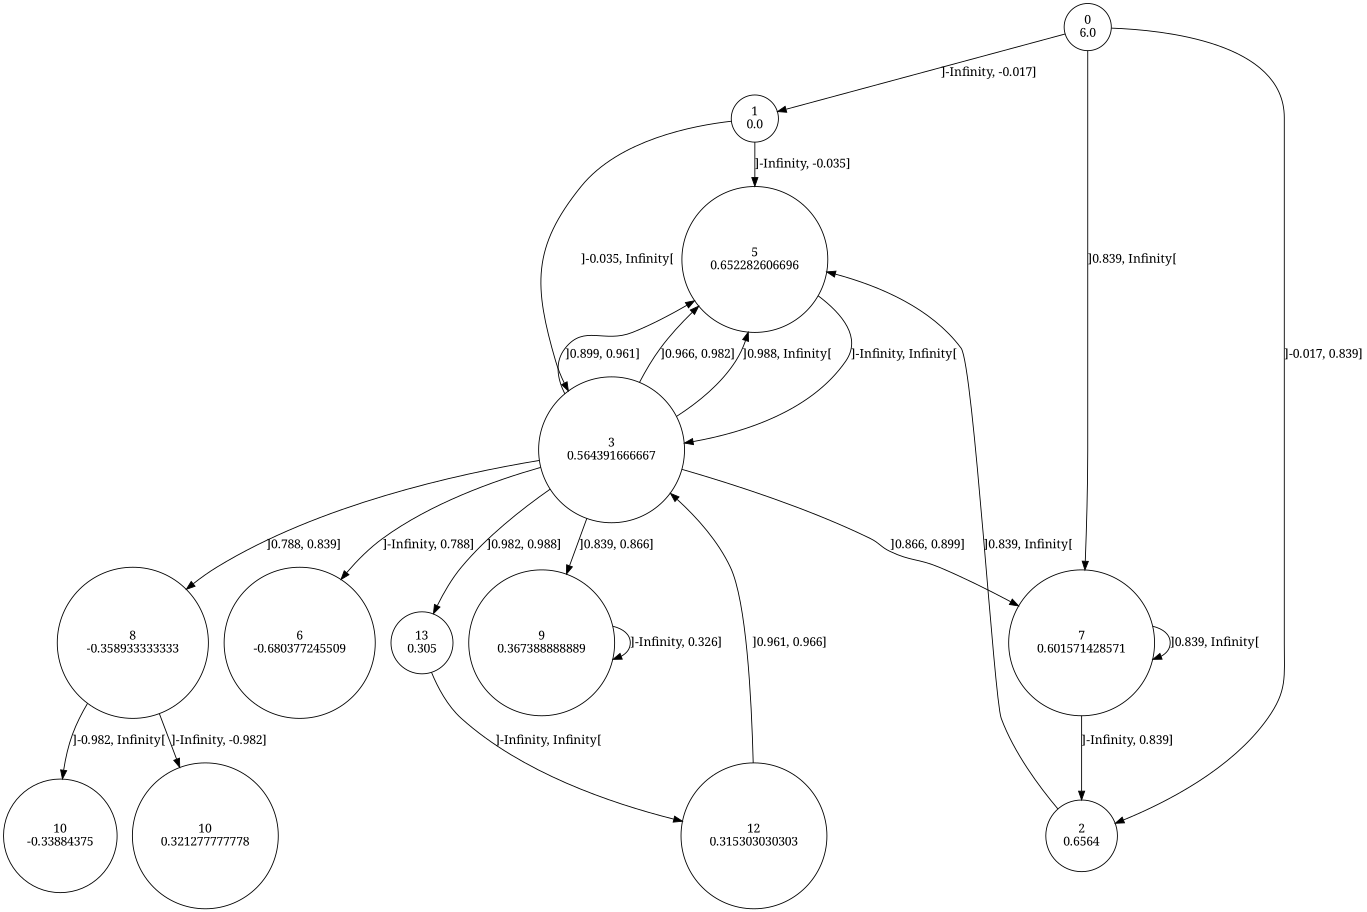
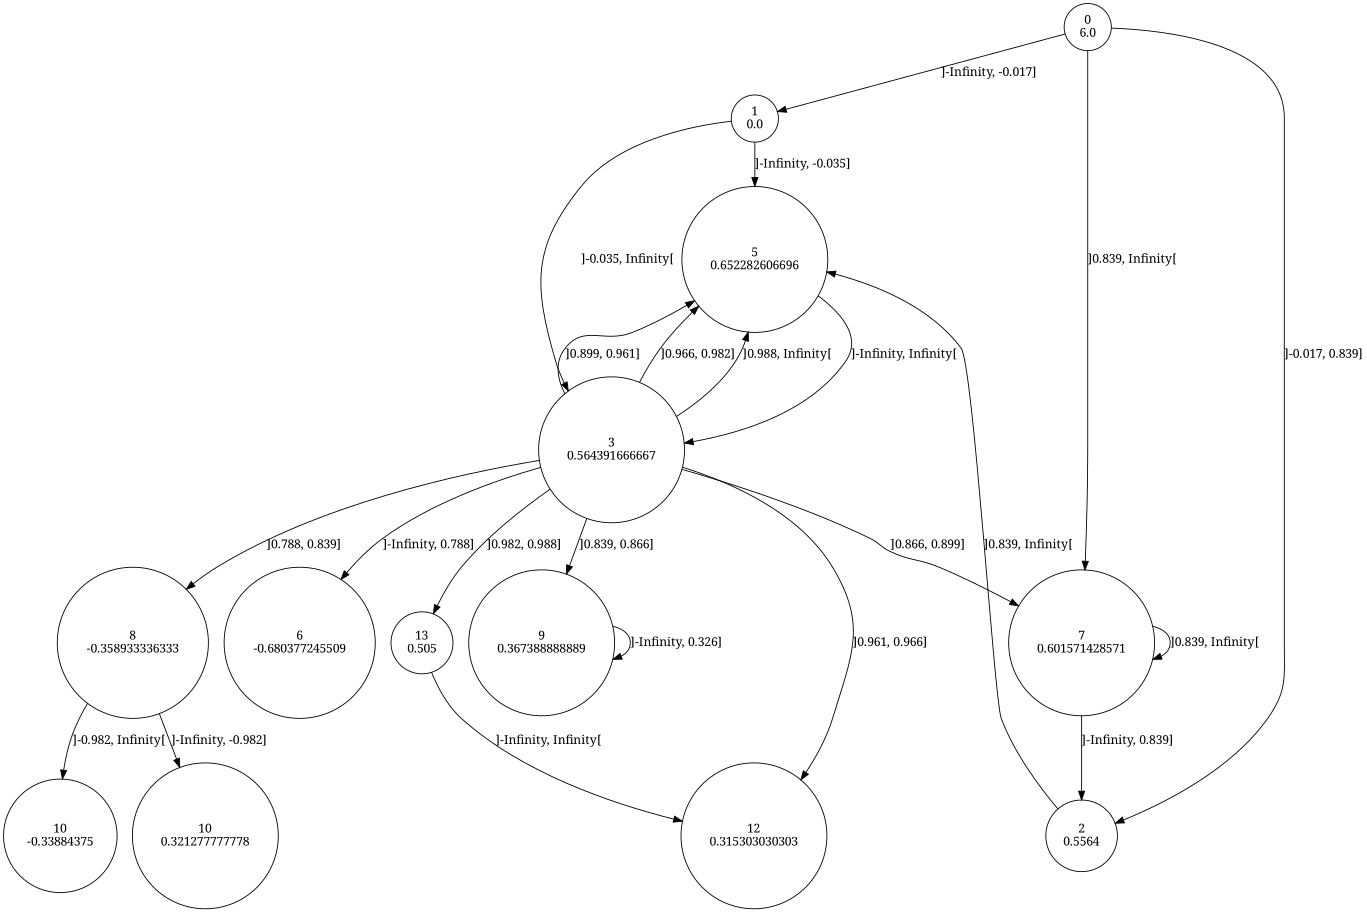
edge "12 0.315303030303" -> "3 0.564391666667": reversed
node "8 -0.358933333333": label "8 -0.358933333333" -> "8 -0.358933336333"
node "13 0.305": label "13 0.305" -> "13 0.505"
node "2 0.6564": label "2 0.6564" -> "2 0.5564"
